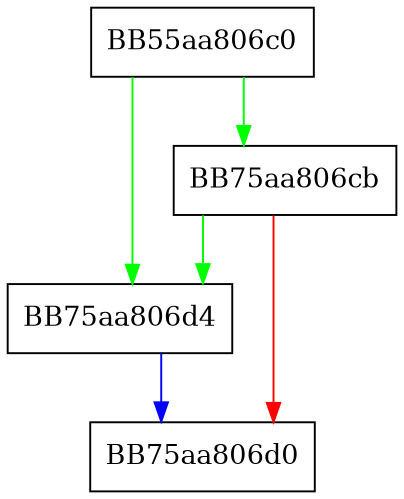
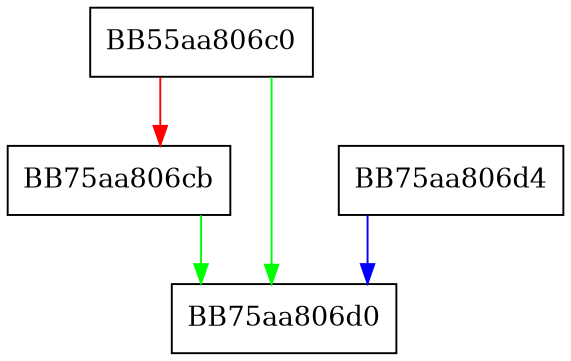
edge "BB55aa806c0" -> "BB75aa806cb": color green -> red
edge "BB55aa806c0" -> "BB75aa806d4": now "BB55aa806c0" -> "BB75aa806d0"
edge "BB75aa806cb" -> "BB75aa806d4": removed
edge "BB75aa806cb" -> "BB75aa806d0": color red -> green
